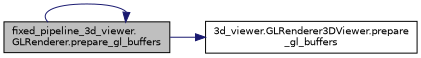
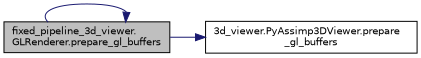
node "3d_viewer.GLRenderer3DViewer.prepare _gl_buffers": label "3d_viewer.GLRenderer3DViewer.prepare _gl_buffers" -> "3d_viewer.PyAssimp3DViewer.prepare _gl_buffers"
